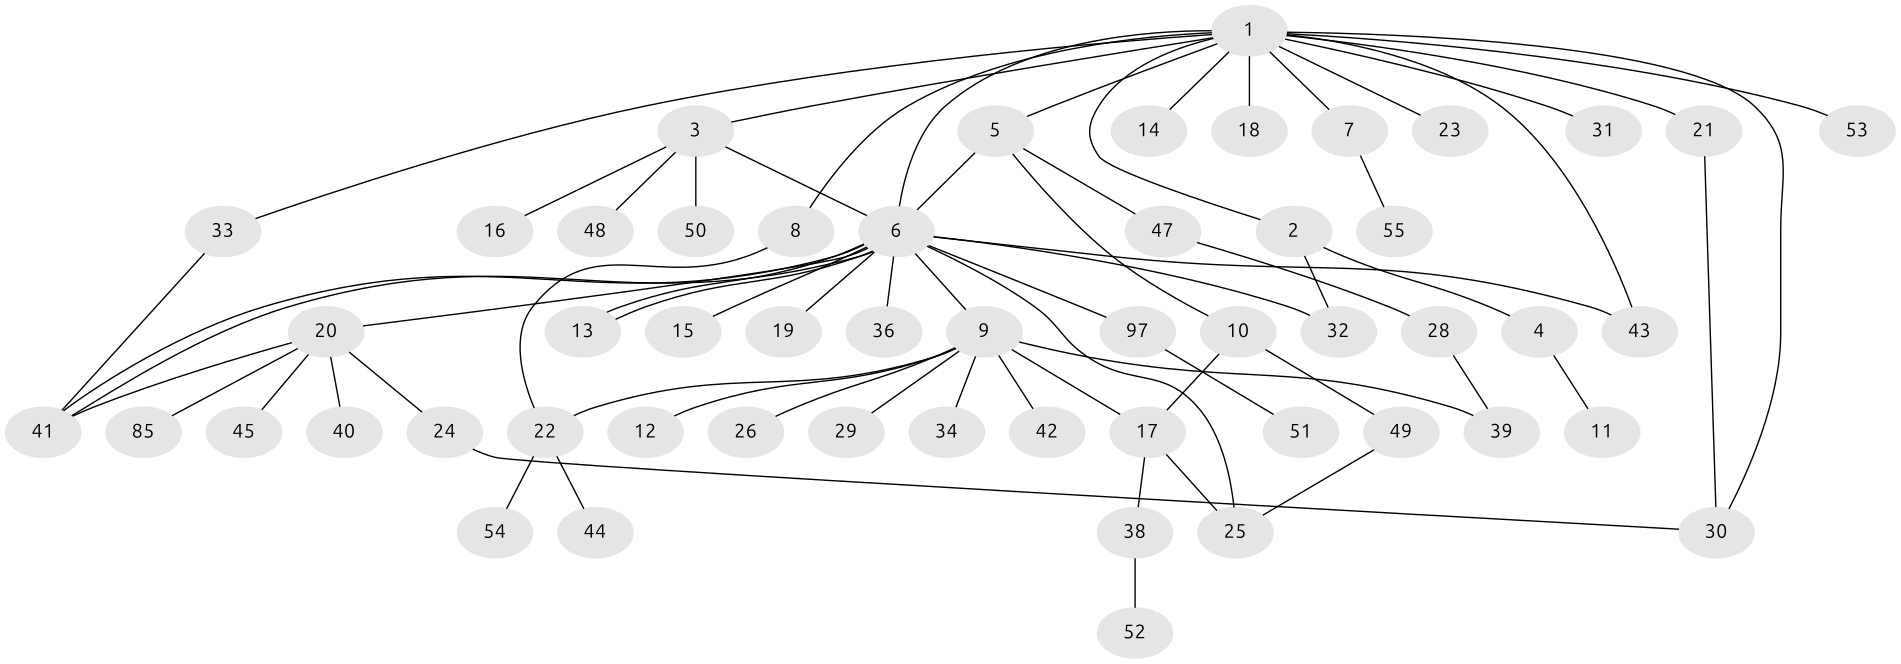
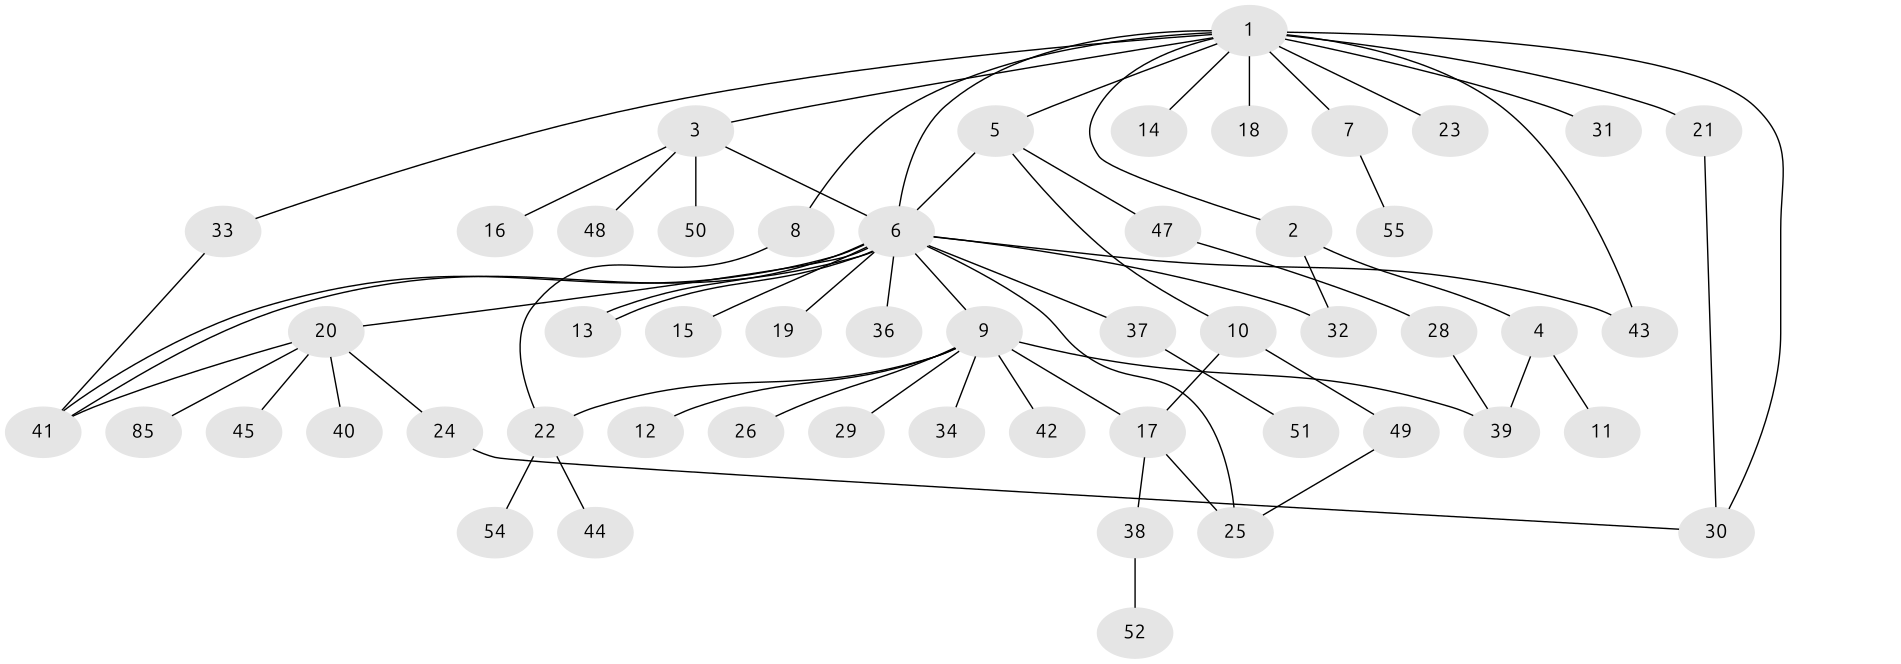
node "53": removed
node "97": label "97" -> "37"
edge "4" -- "39": added
